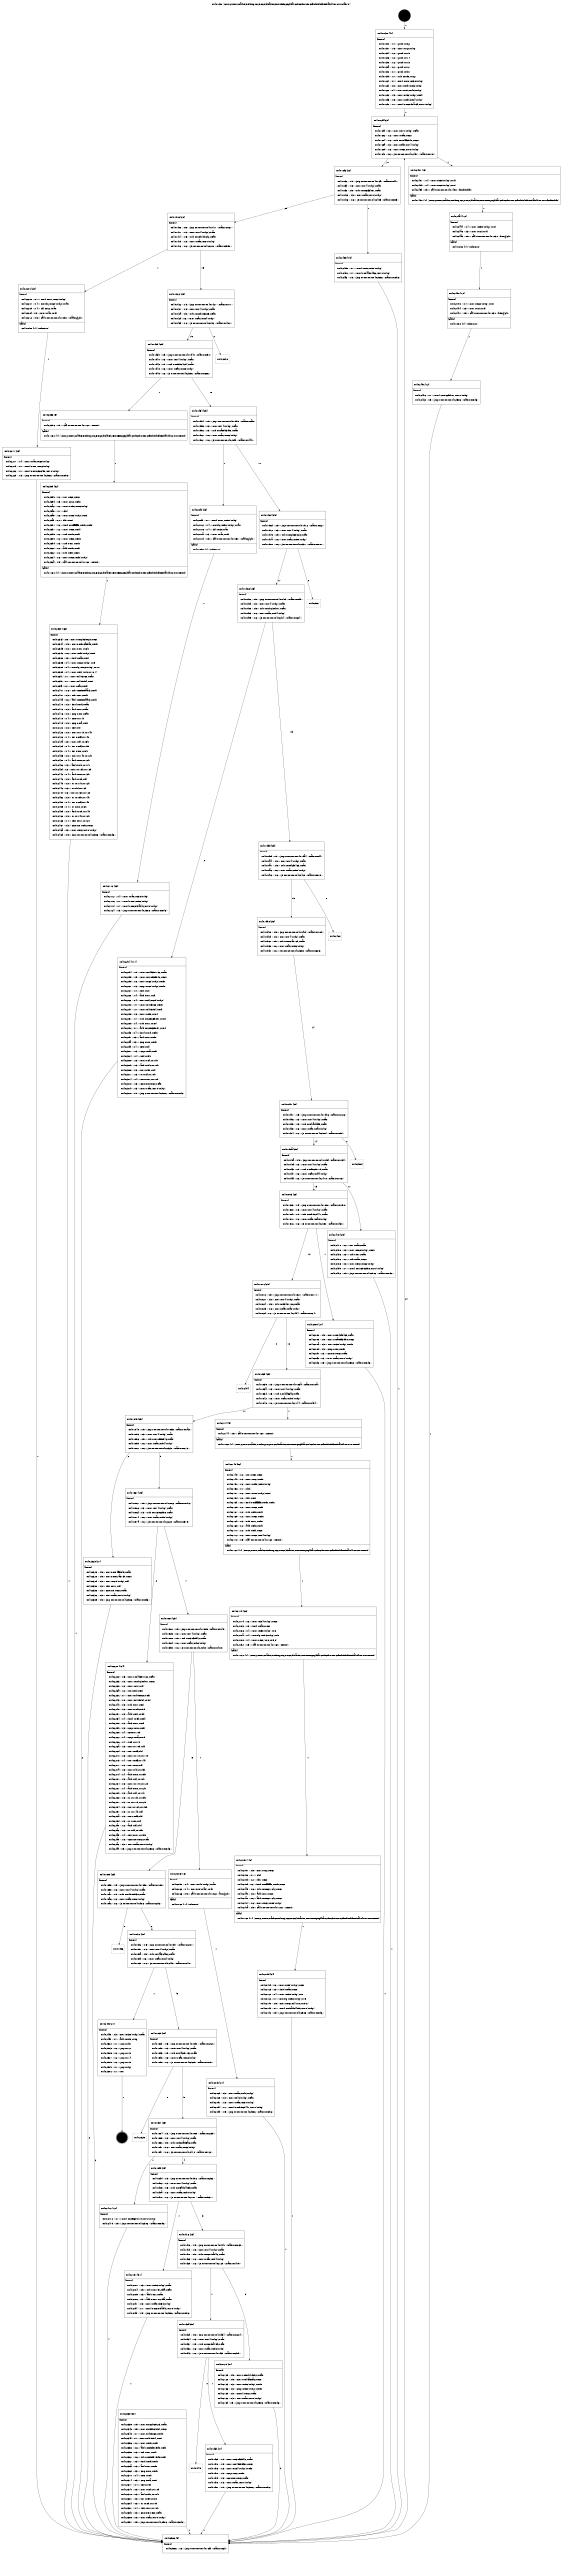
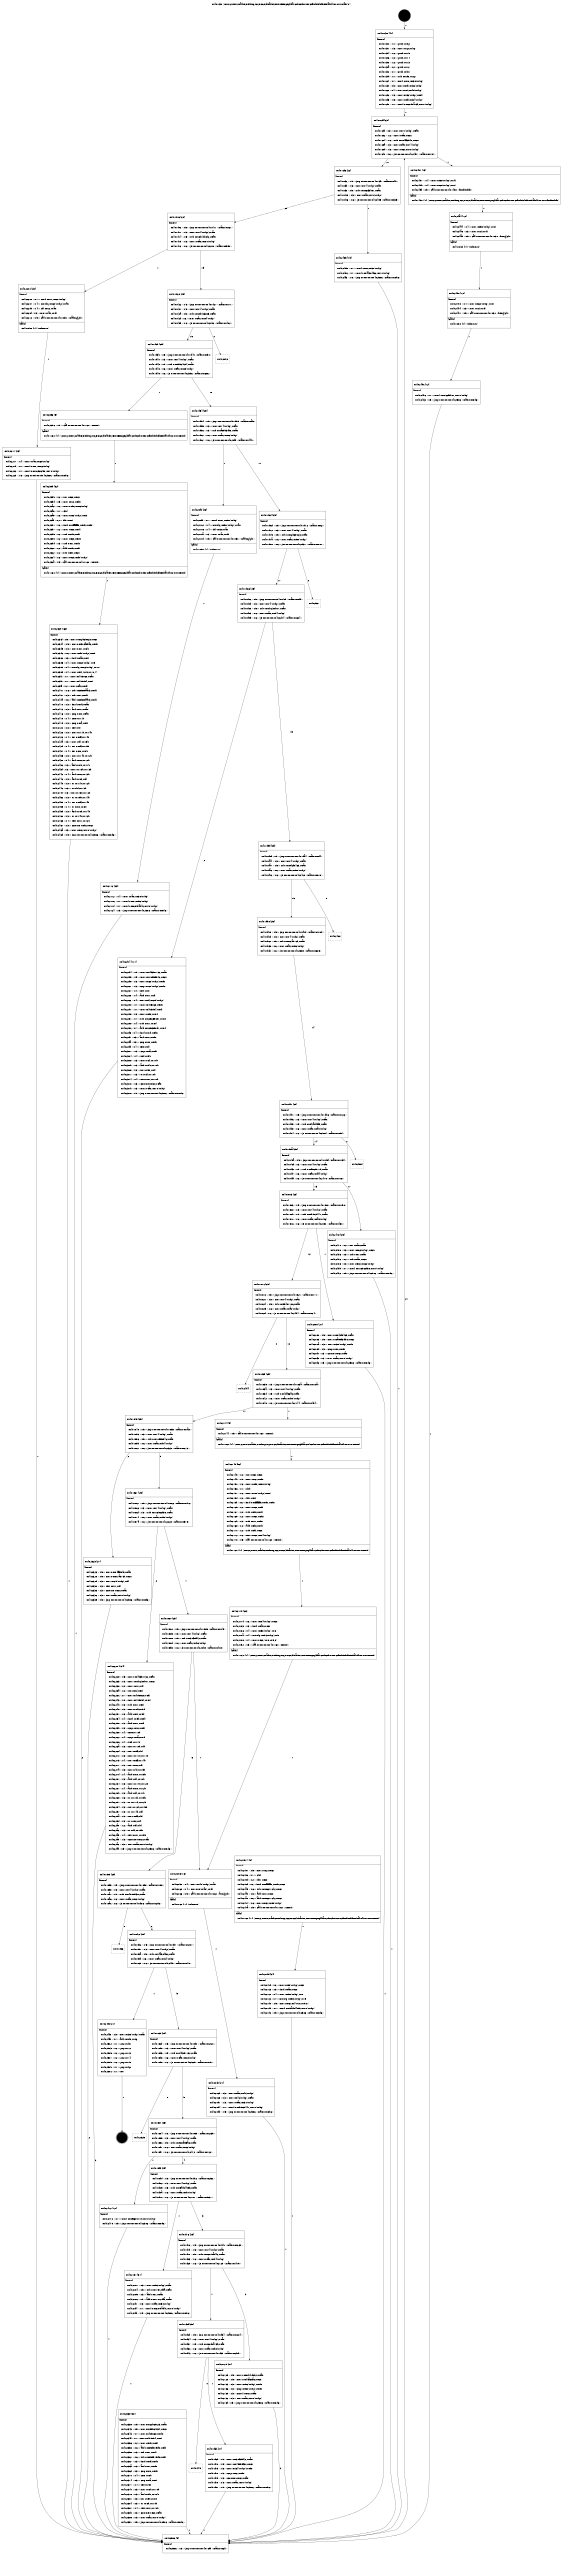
edge "0x40217d [26]" -> "0x402197 [40]": now "0x40217d [26]" -> "0x4020be [13]"
